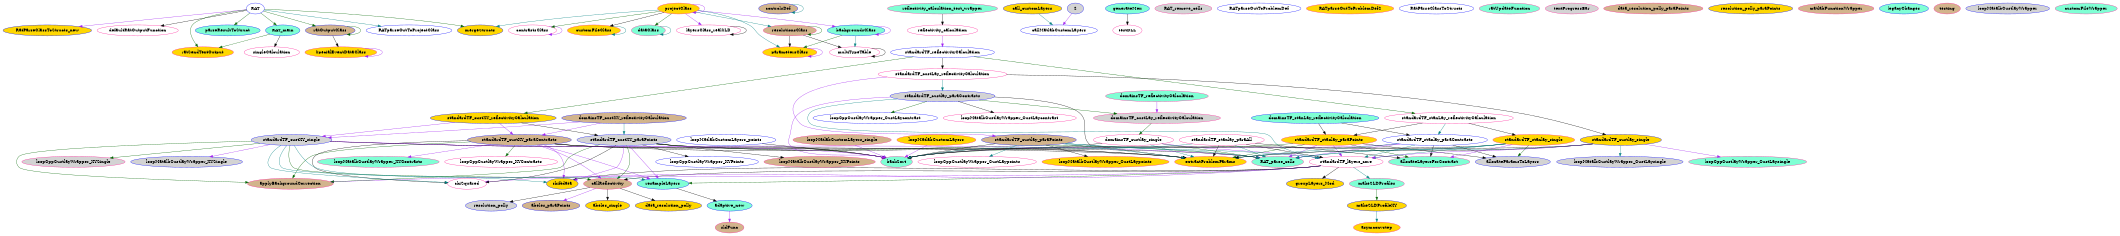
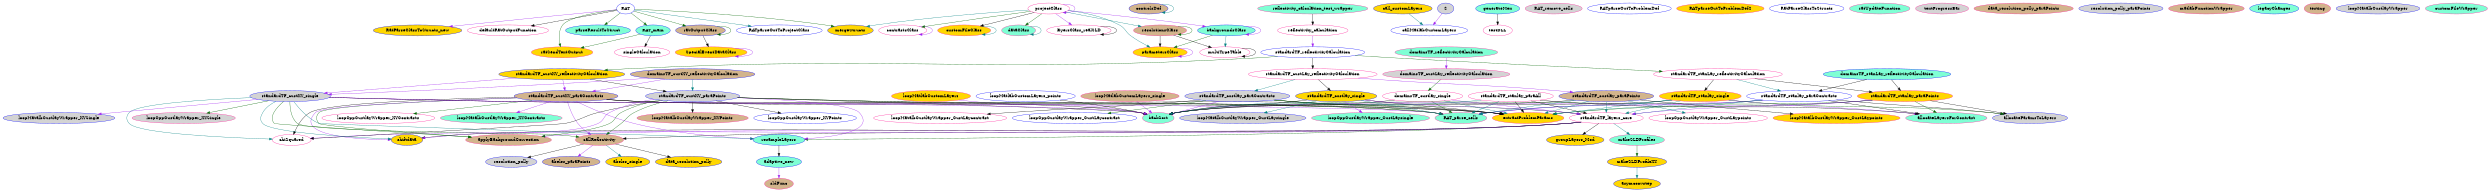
node "projectClass": fillcolor gold -> white
node "resolution_polly_paraPoints": fillcolor gold -> lightgrey
edge "standardTF_custlay_paraContrasts" -> "domainsTF_custLay_reflectivityCalculation": now "standardTF_custlay_paraContrasts" -> "RAT_parse_cells"
edge "standardTF_custlay_paraContrasts" -> "standardTF_layers_core": color teal -> darkgreen
edge "callReflectivity" -> "abeles_single": color black -> teal
node "asymconvstep": color deeppink -> blue
